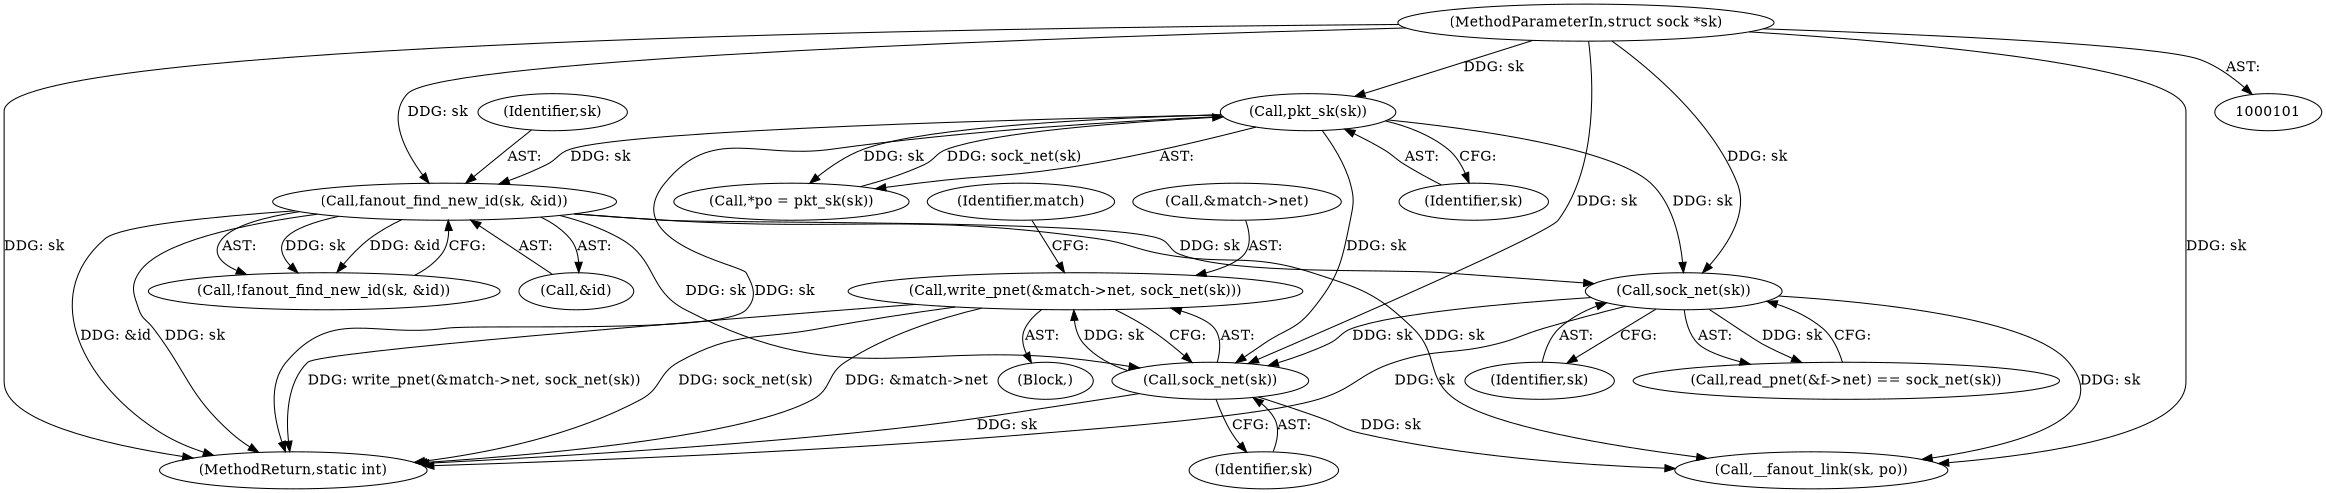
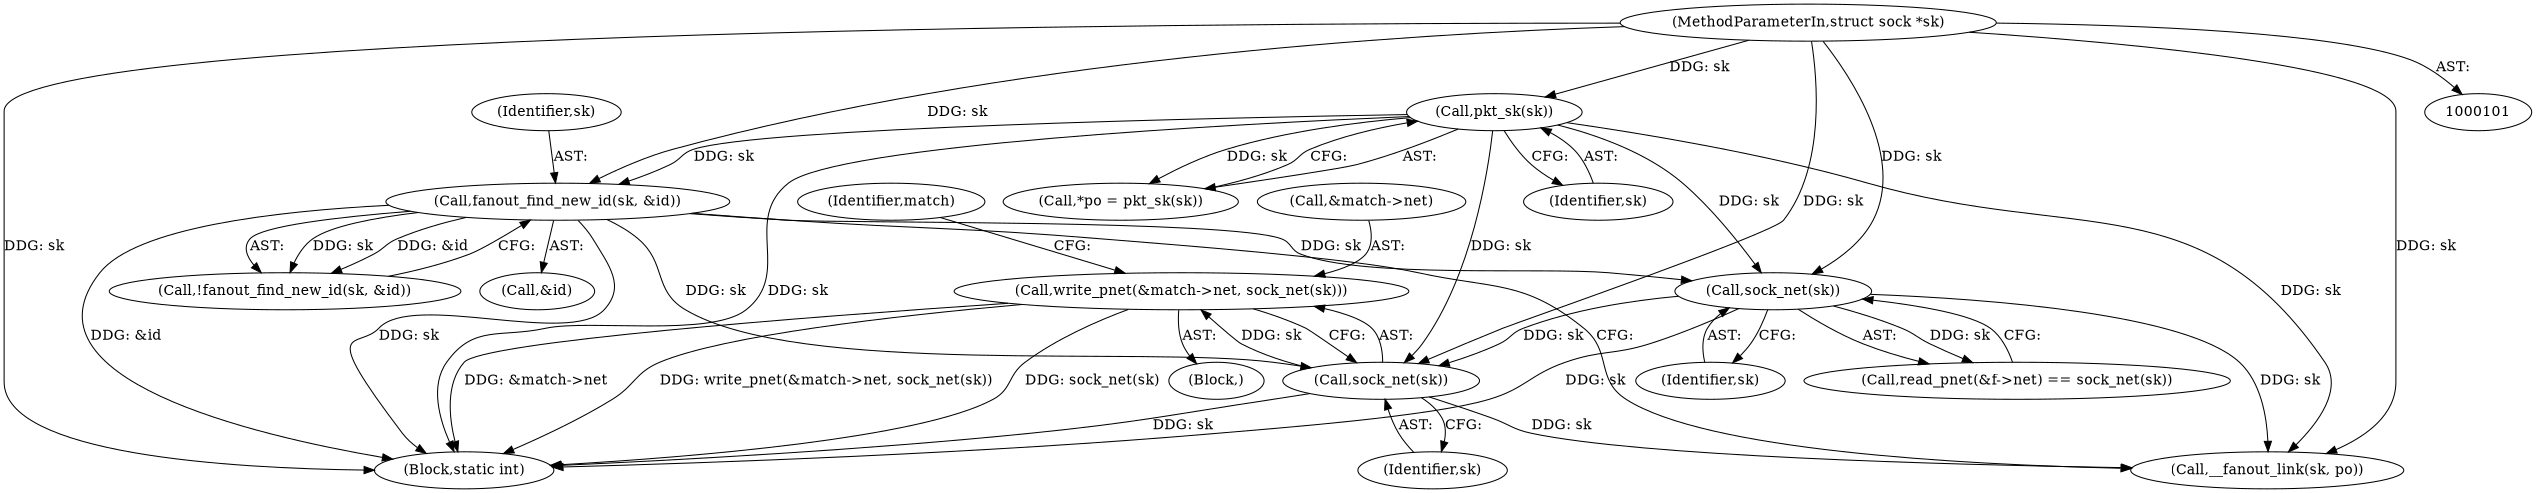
edge "(Call,*po = pkt_sk(sk))" -> "(Call,pkt_sk(sk))": label "DDG: sock_net(sk)" -> "CFG: "
edge "(Call,pkt_sk(sk))" -> "(Call,__fanout_link(sk, po))": added, label "DDG: sk"
edge "(Call,&id)" -> "(Call,fanout_find_new_id(sk, &id))": removed, label "AST:"
edge "(Call,fanout_find_new_id(sk, &id))" -> "(Call,__fanout_link(sk, po))": label "DDG: sk" -> "CFG: "
node "(MethodReturn,static int)": label "(MethodReturn,static int)" -> "(Block,static int)"
